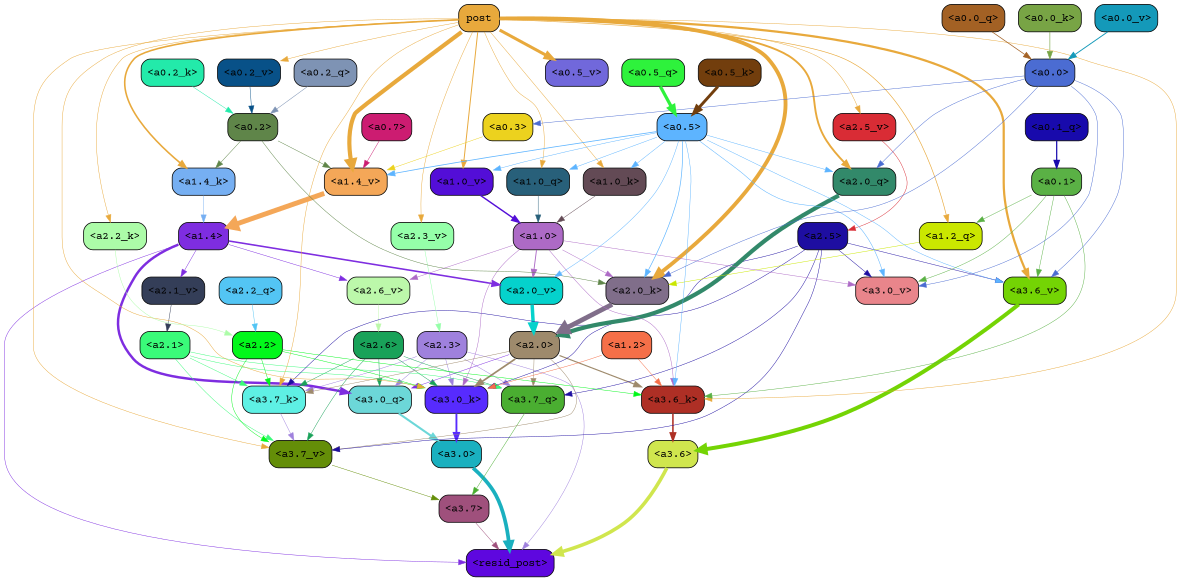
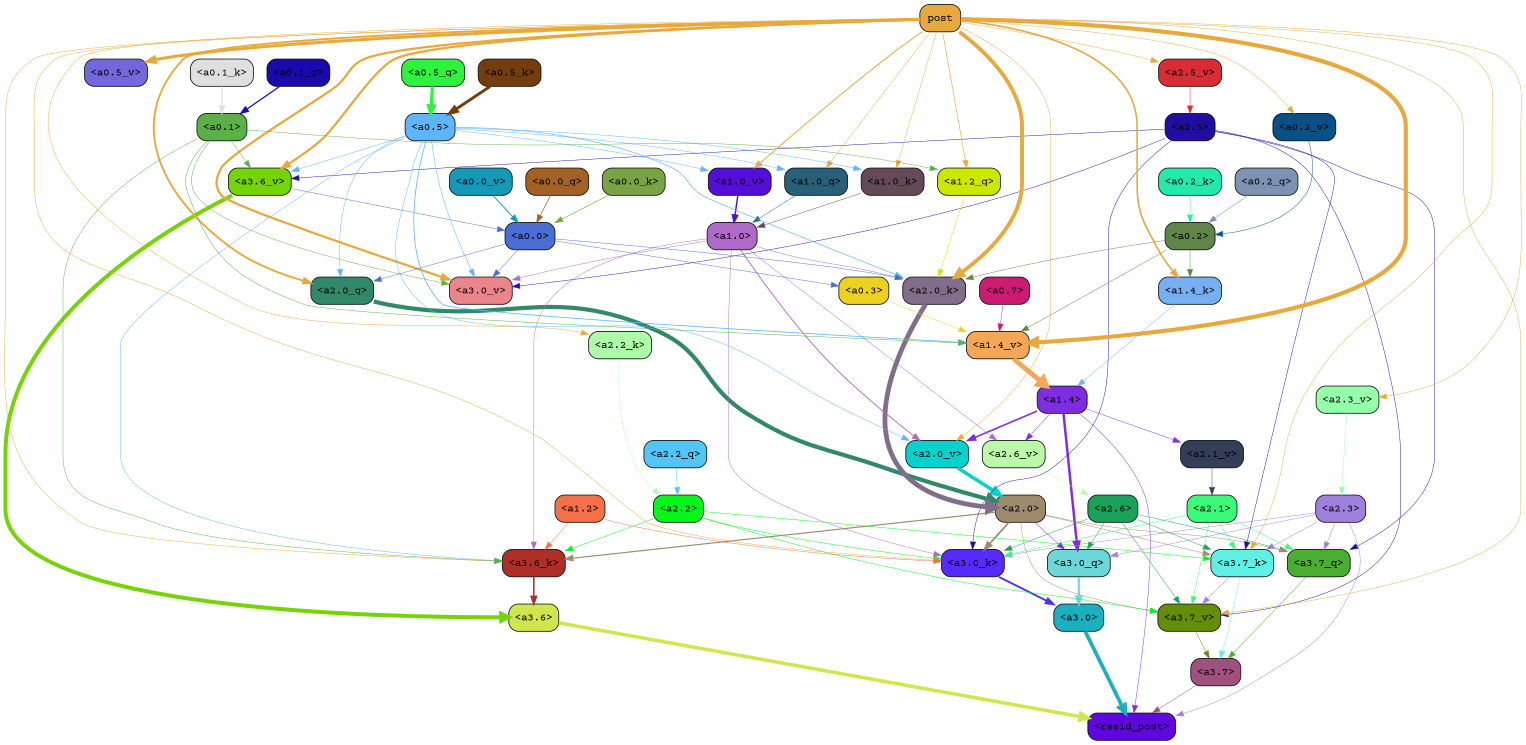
edge "post" -> "<a3.0_v>": added
node "<a0.1_k>": added
edge "<a0.0>" -> "<a3.6_v>": reversed
edge "post" -> "<a2.0_v>": added
edge "<a0.1>" -> "<a1.4_v>": added
edge "<a3.7_k>" -> "<a3.7>": added
